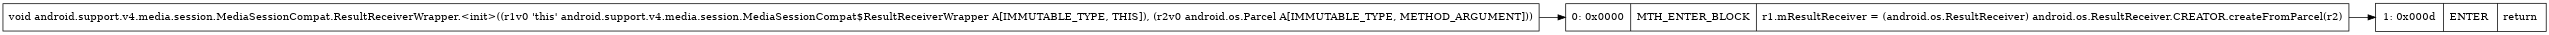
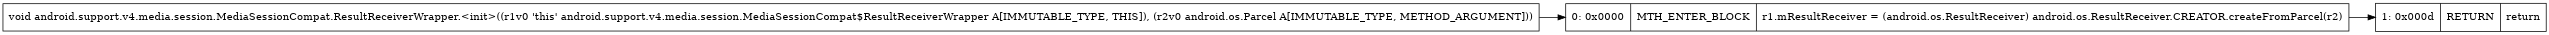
node "1: 0x000d": text "ENTER" -> "RETURN"
